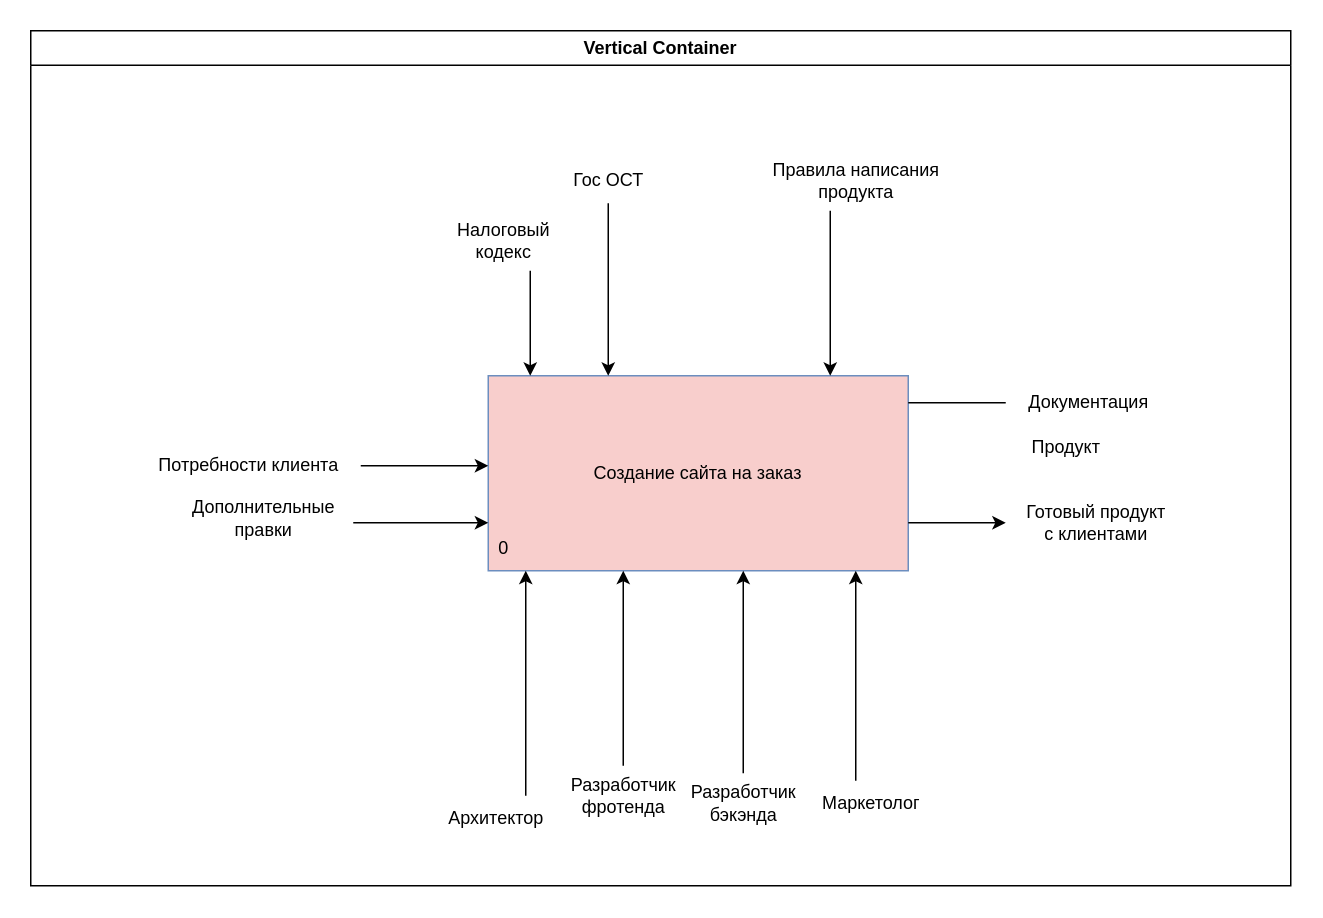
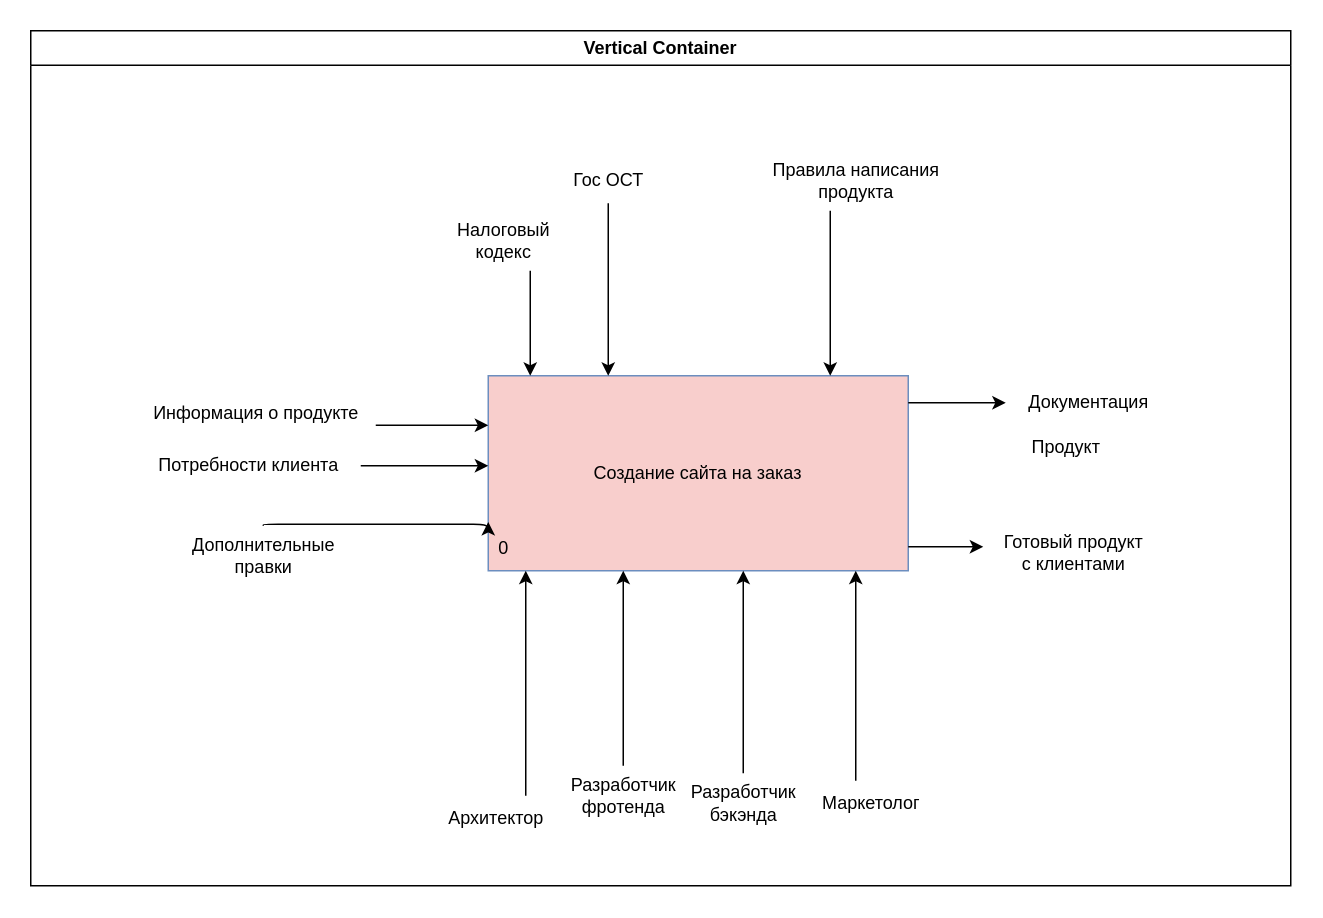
edge "Документация" -- "Создание сайта на заказ": arrowhead none -> classic
node "Информация о продукте": added
edge "Информация о продукте" -> "Создание сайта на заказ": added
node "Дополнительные правки": moved (263, 518) -> (263, 556)
node "Готовый продукт с клиентами": moved (1096, 522) -> (1073, 552)
